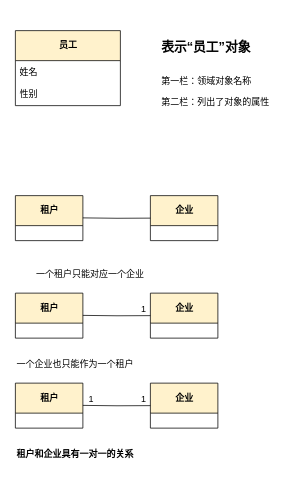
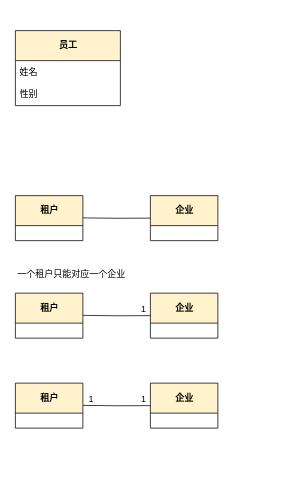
node "表示“员工”对象第一栏：领域对象名称 第二栏：列出了对象的属性": removed
node "一个租户只能对应一个企业": moved (90, 274) -> (72, 274)
node "一个企业也只能作为一个租户": removed
node "租户和企业具有一对一的关系": removed
